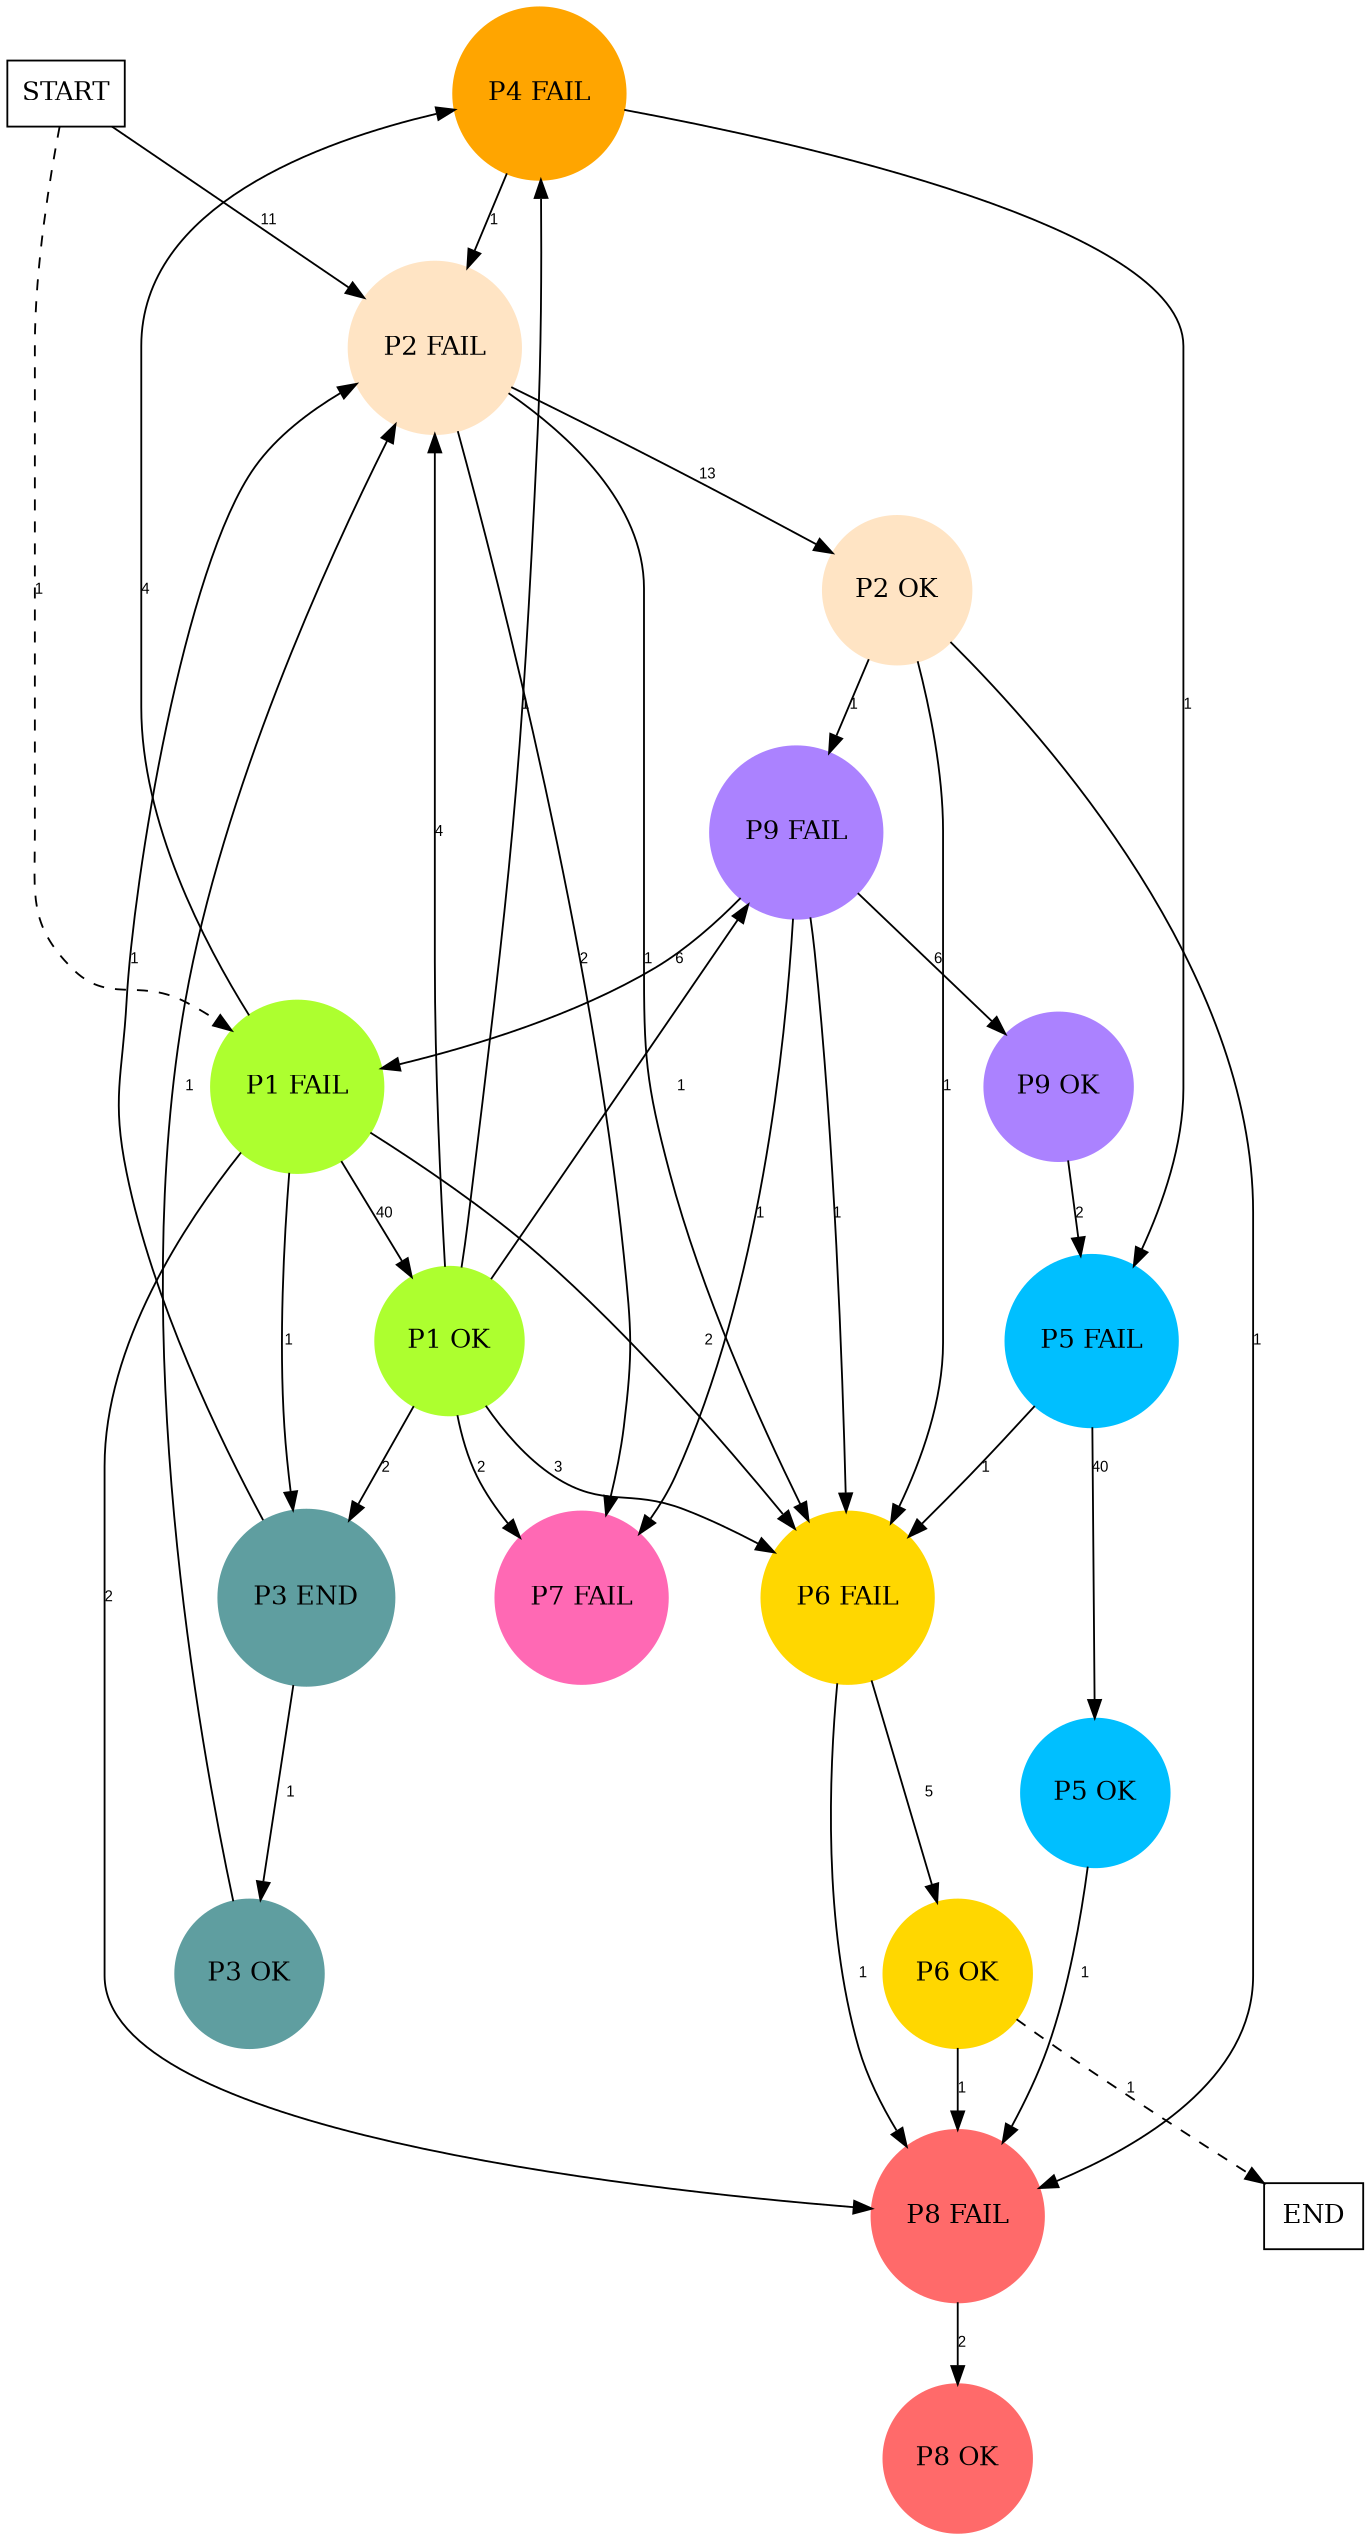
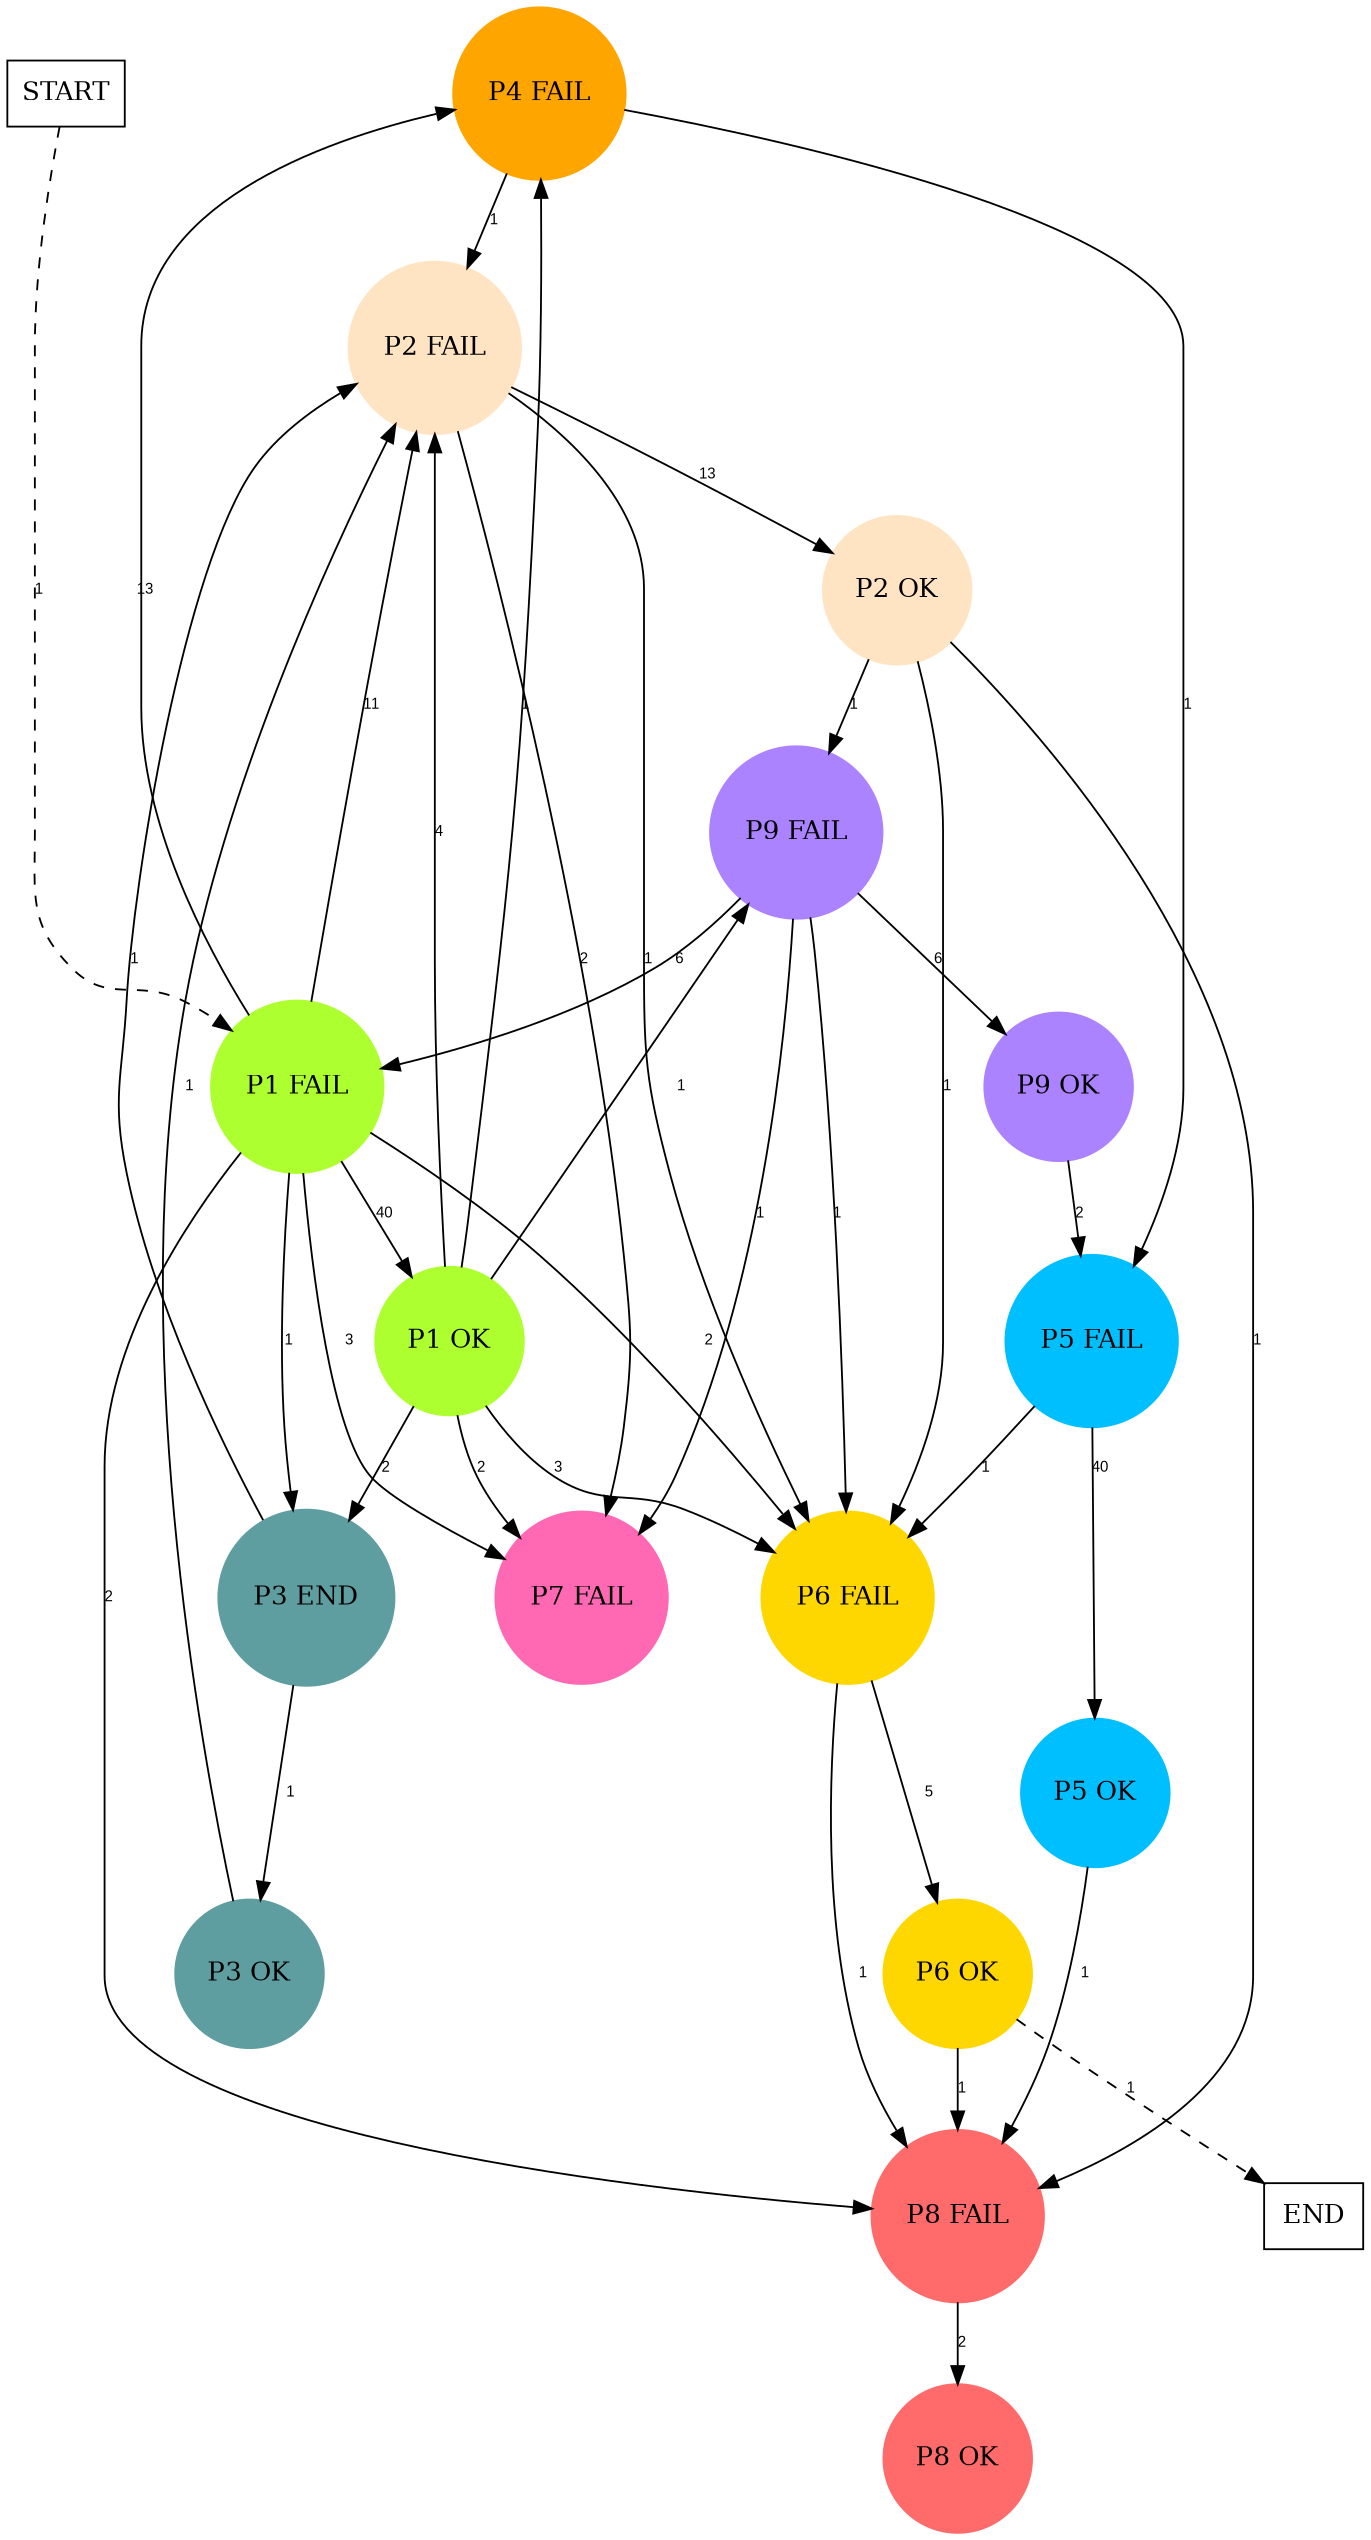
edge "START" -> "P2 FAIL": now "P1 FAIL" -> "P2 FAIL"
edge "P1 FAIL" -> "P4 FAIL": label "4" -> "13"
edge "P1 FAIL" -> "P7 FAIL": added, label "3"
